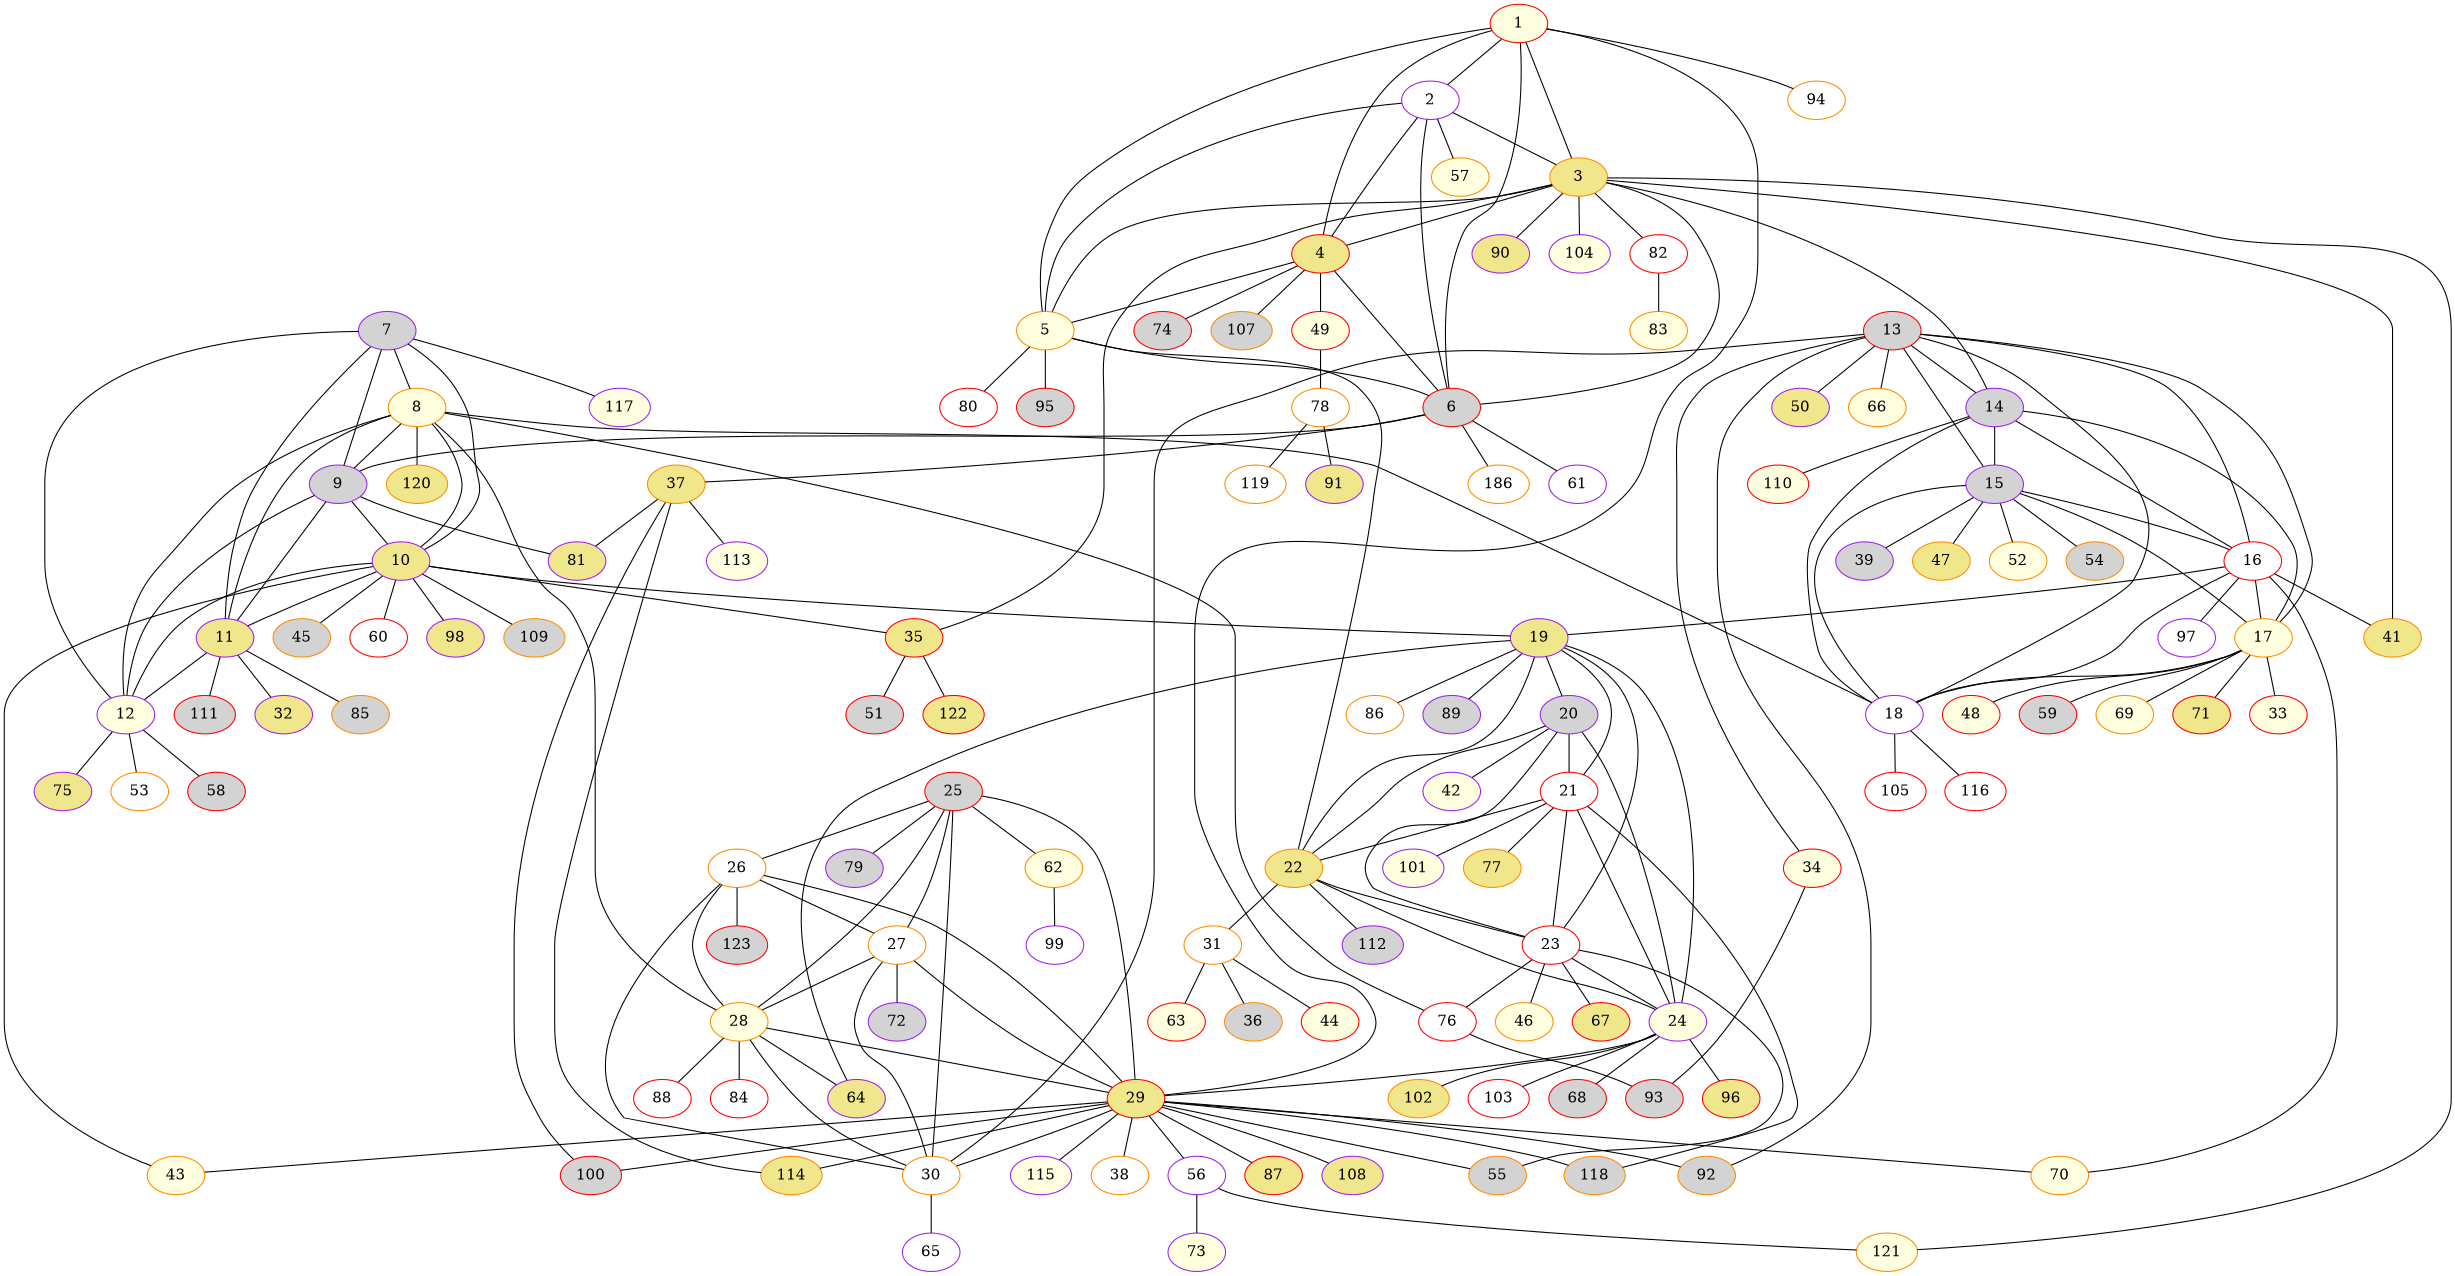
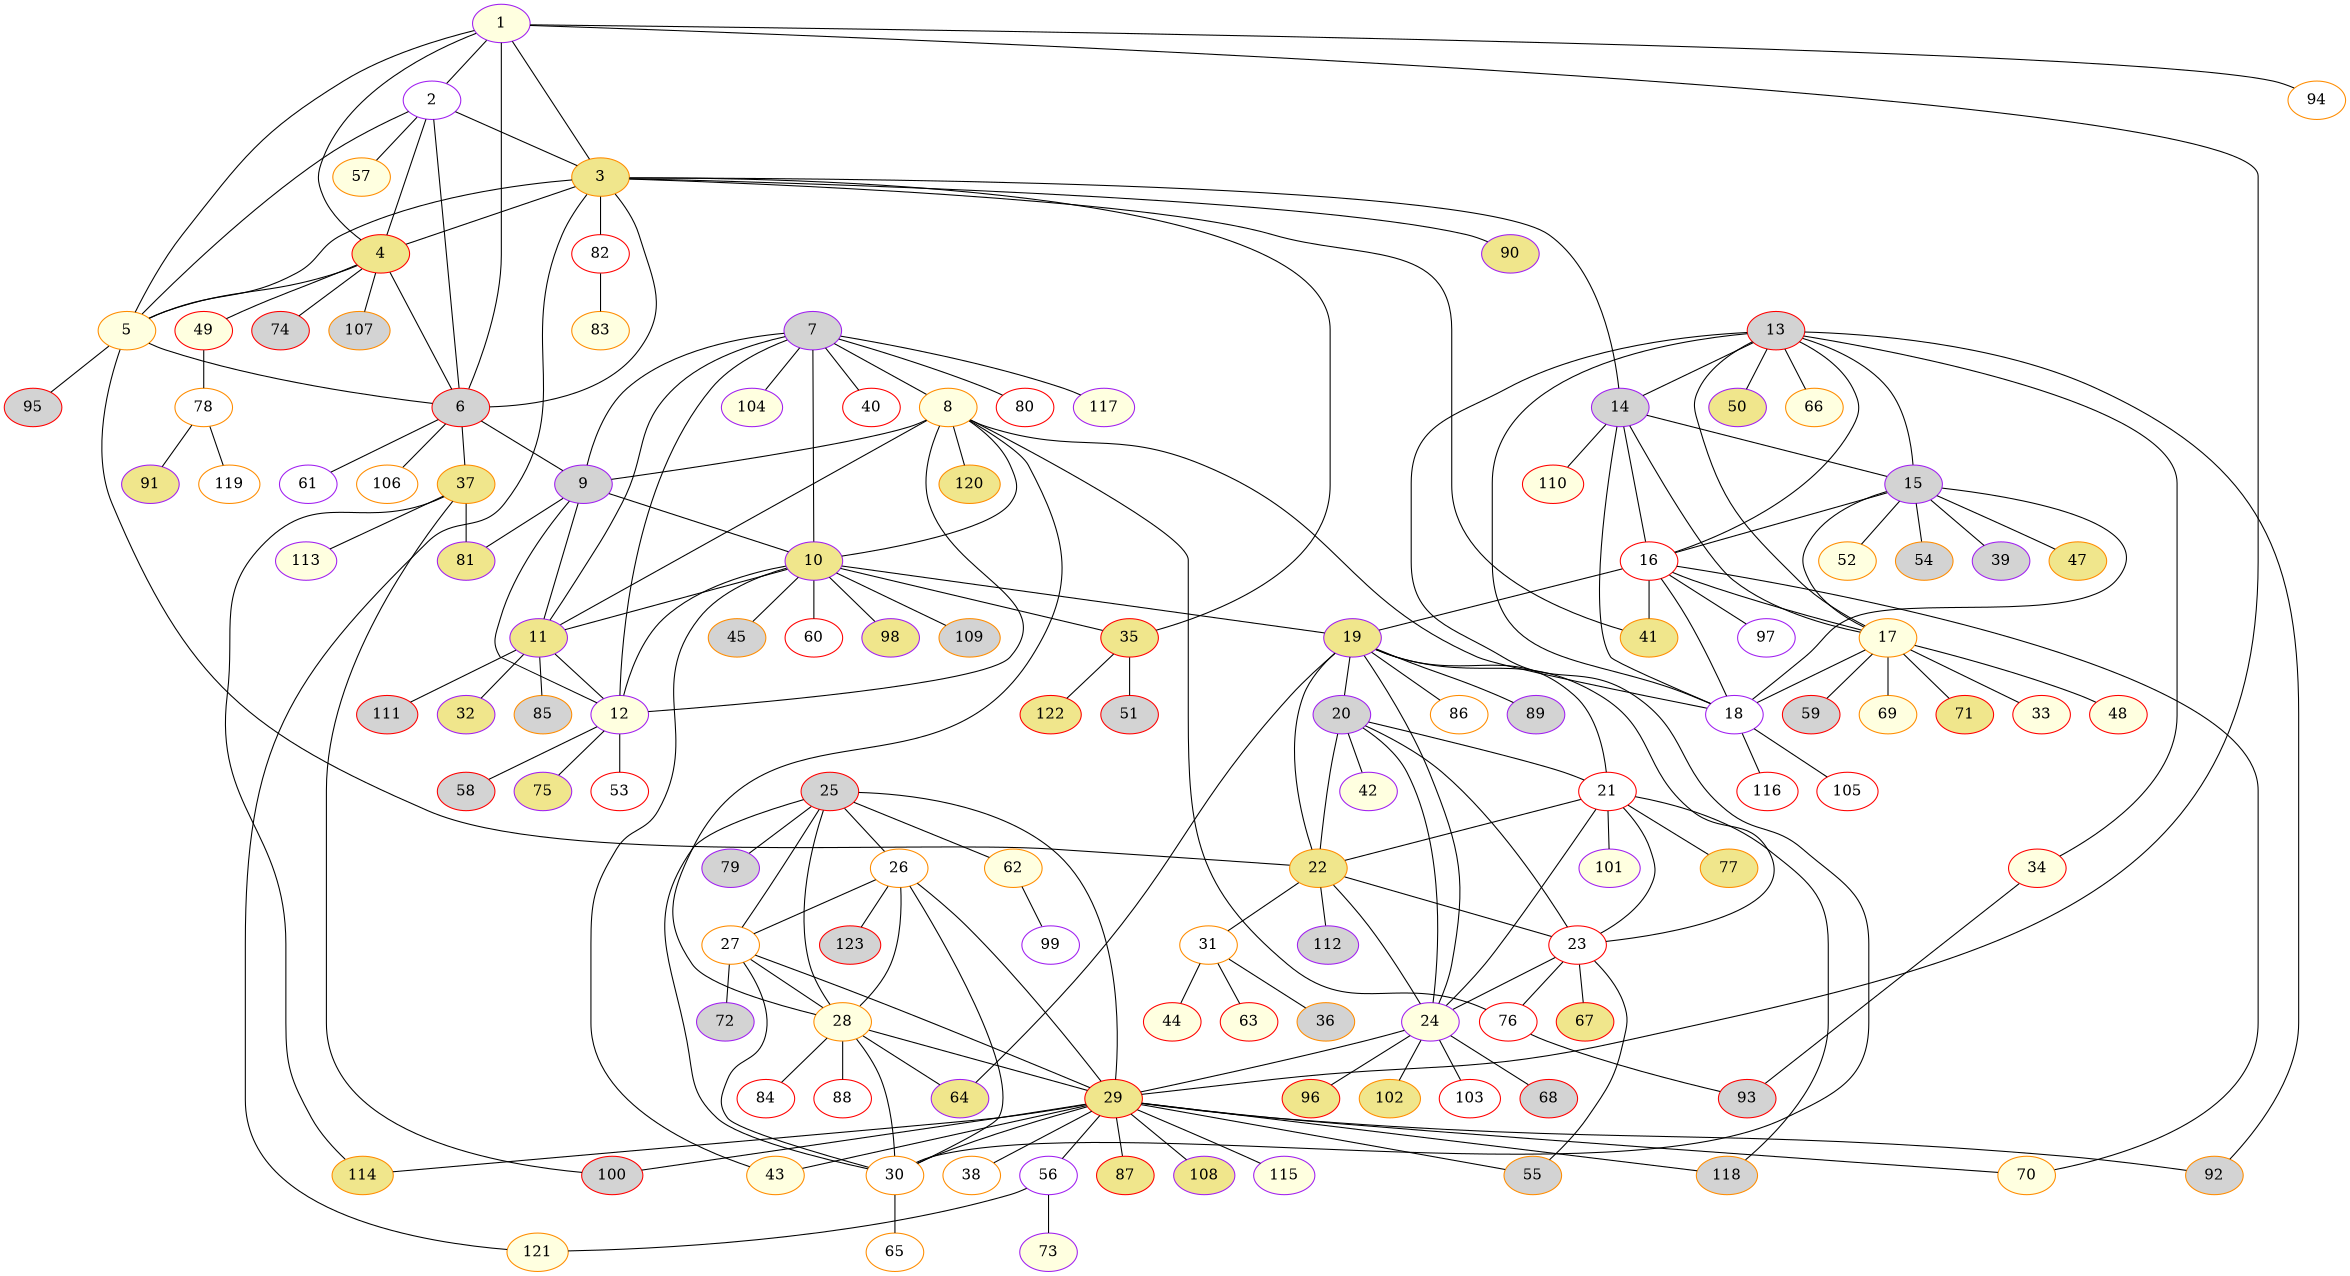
node "1": color red -> purple
edge "3" -- "104": now "7" -- "104"
edge "5" -- "80": now "7" -- "80"
node "40": added
node "186": label "186" -> "106"
node "53": color darkorange -> red
node "46": removed
node "65": color purple -> darkorange
